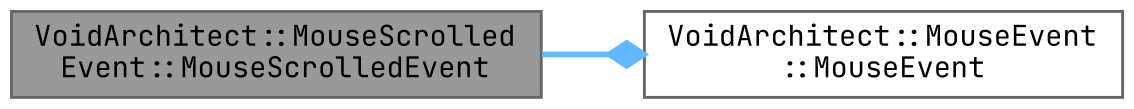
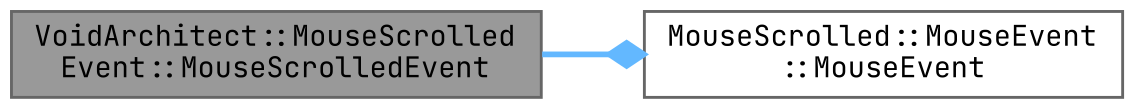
node "VoidArchitect::MouseEvent ::MouseEvent": label "VoidArchitect::MouseEvent ::MouseEvent" -> "MouseScrolled::MouseEvent ::MouseEvent"
